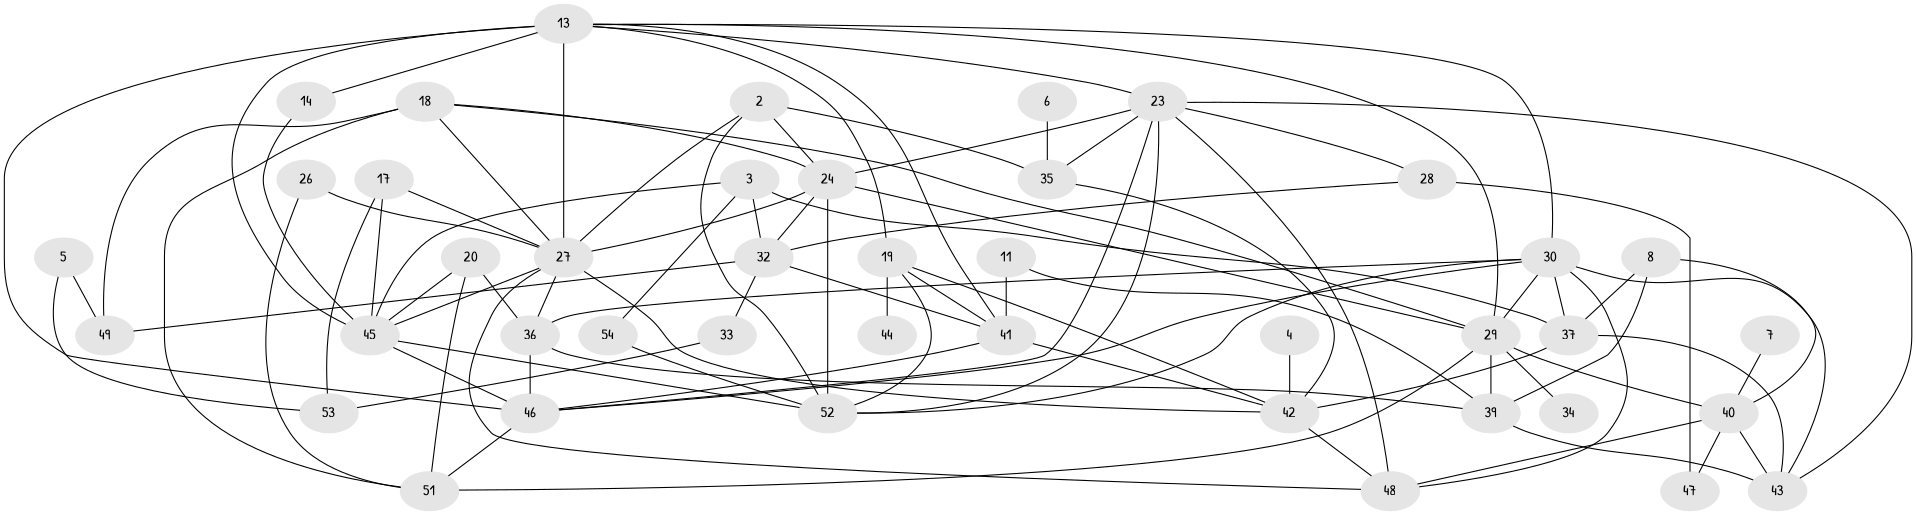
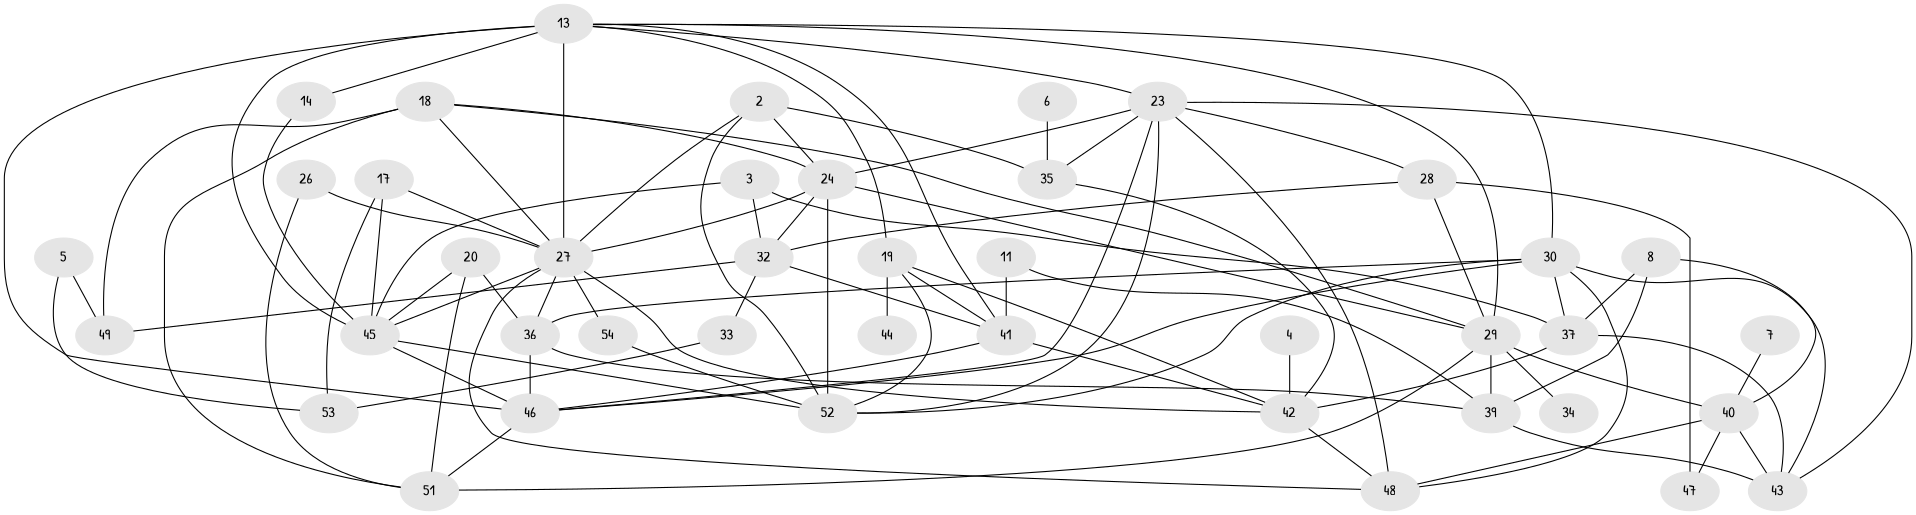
edge "3" -- "54": now "27" -- "54"
edge "30" -- "29": now "28" -- "29"
